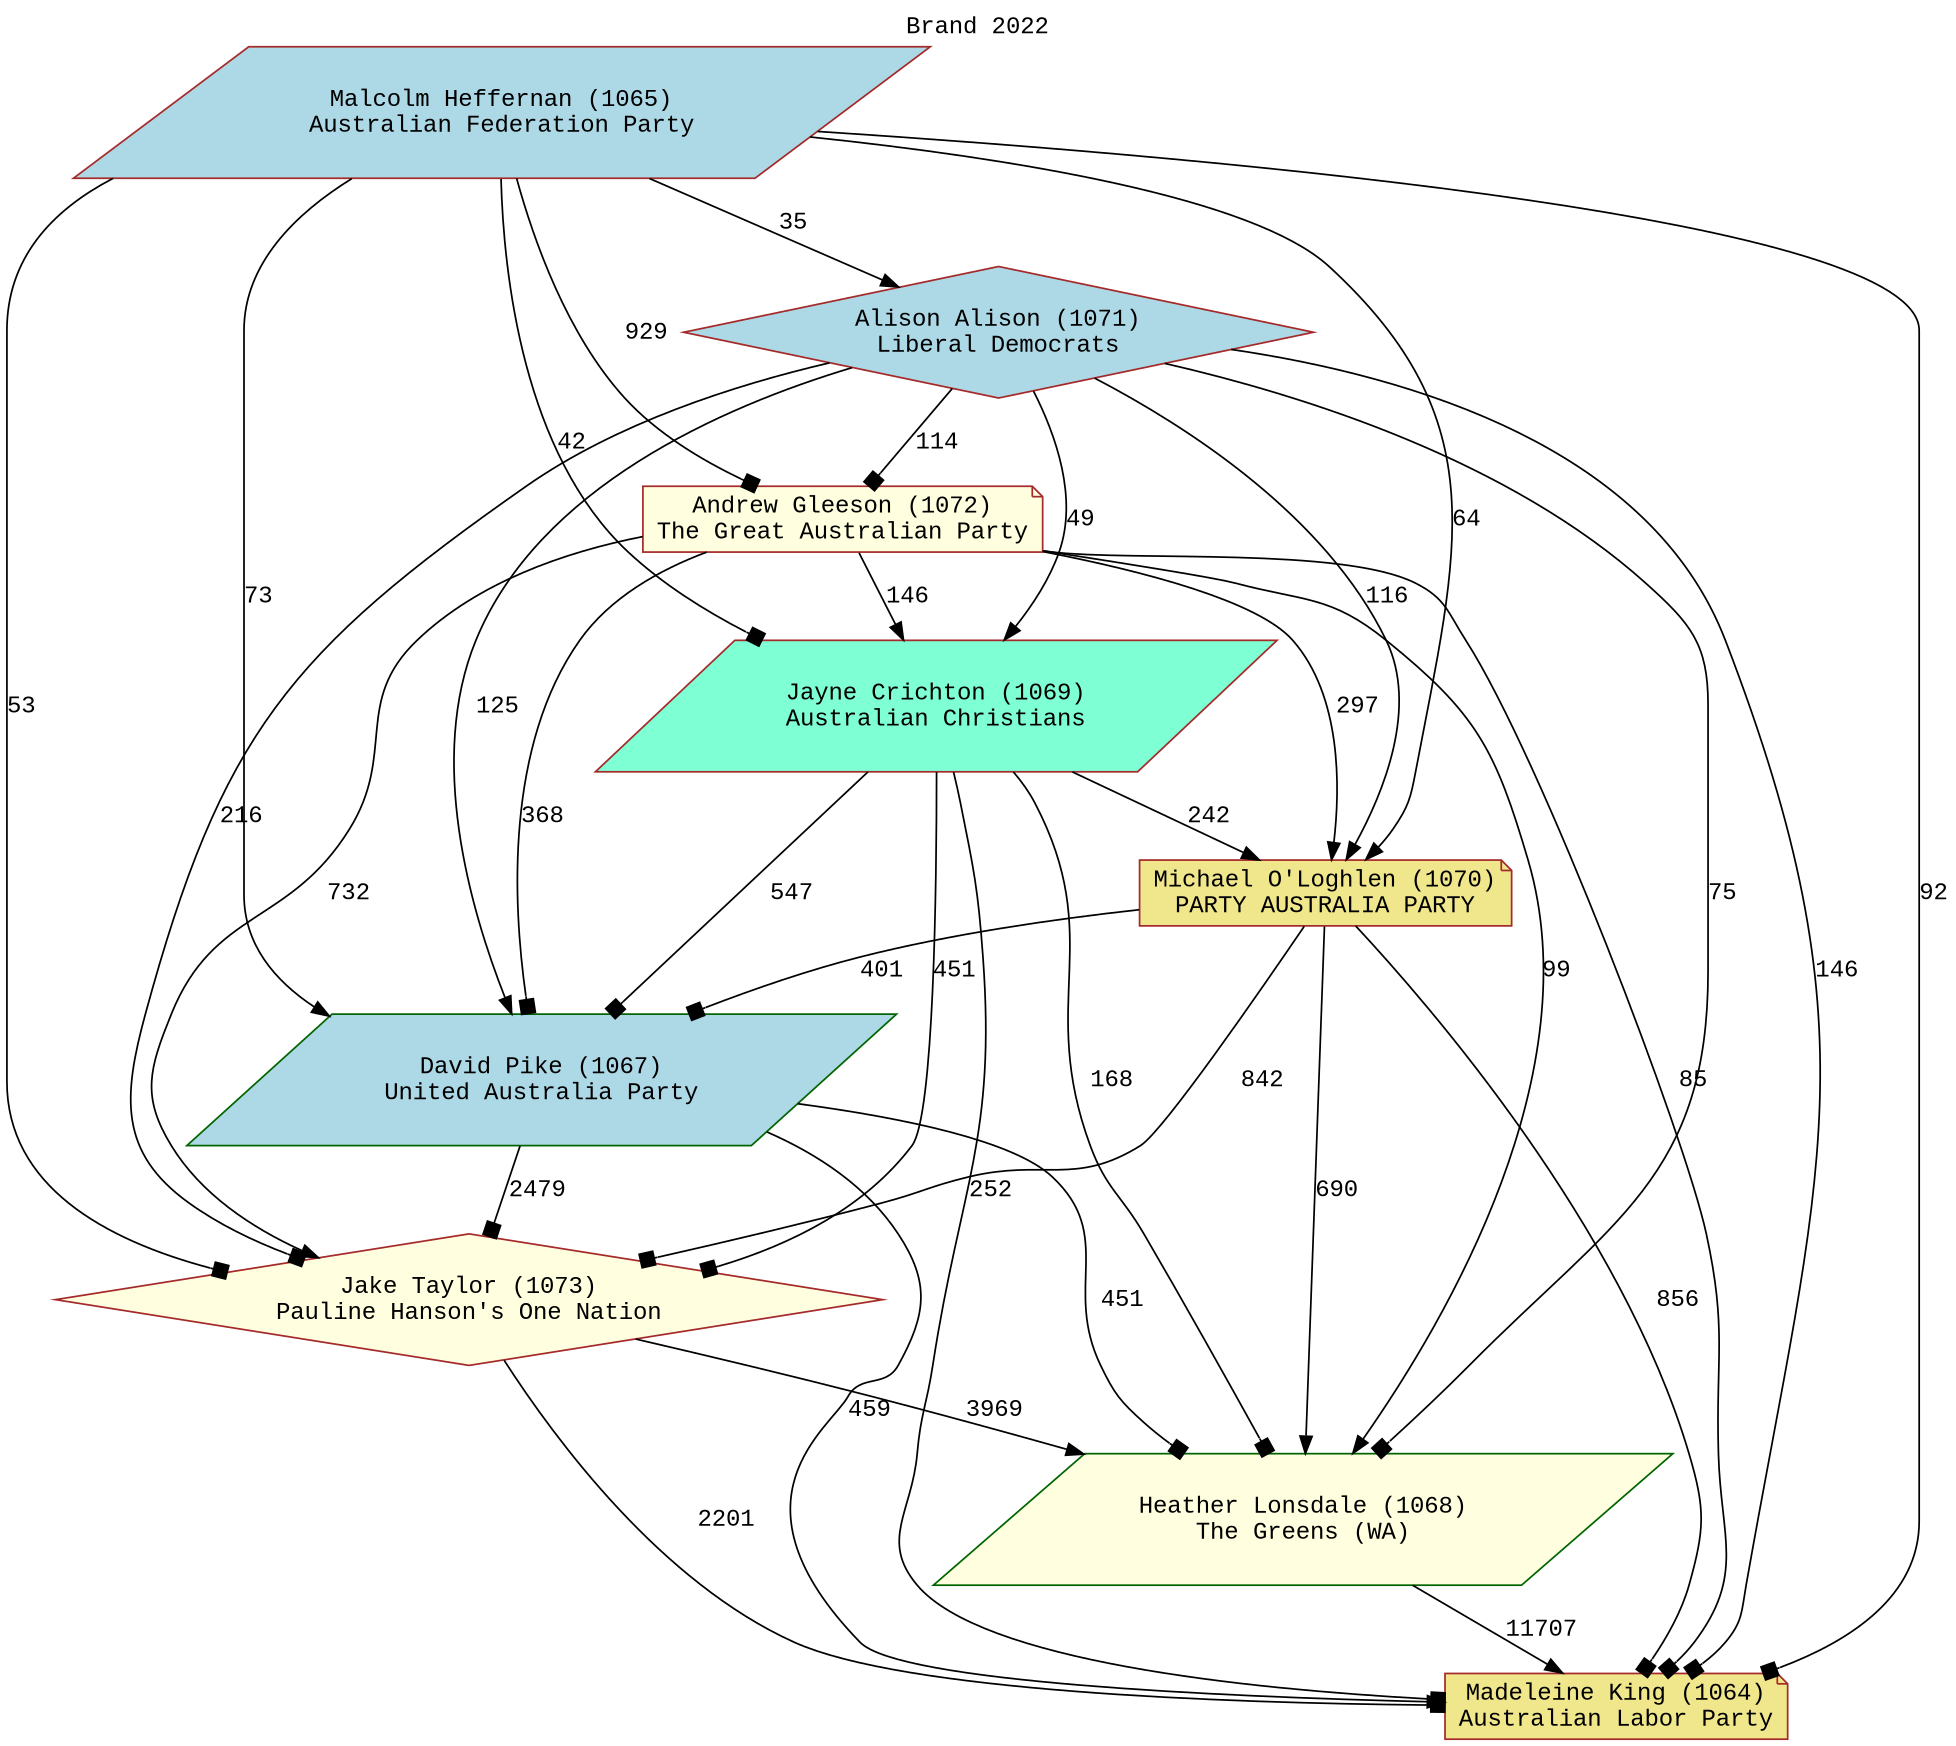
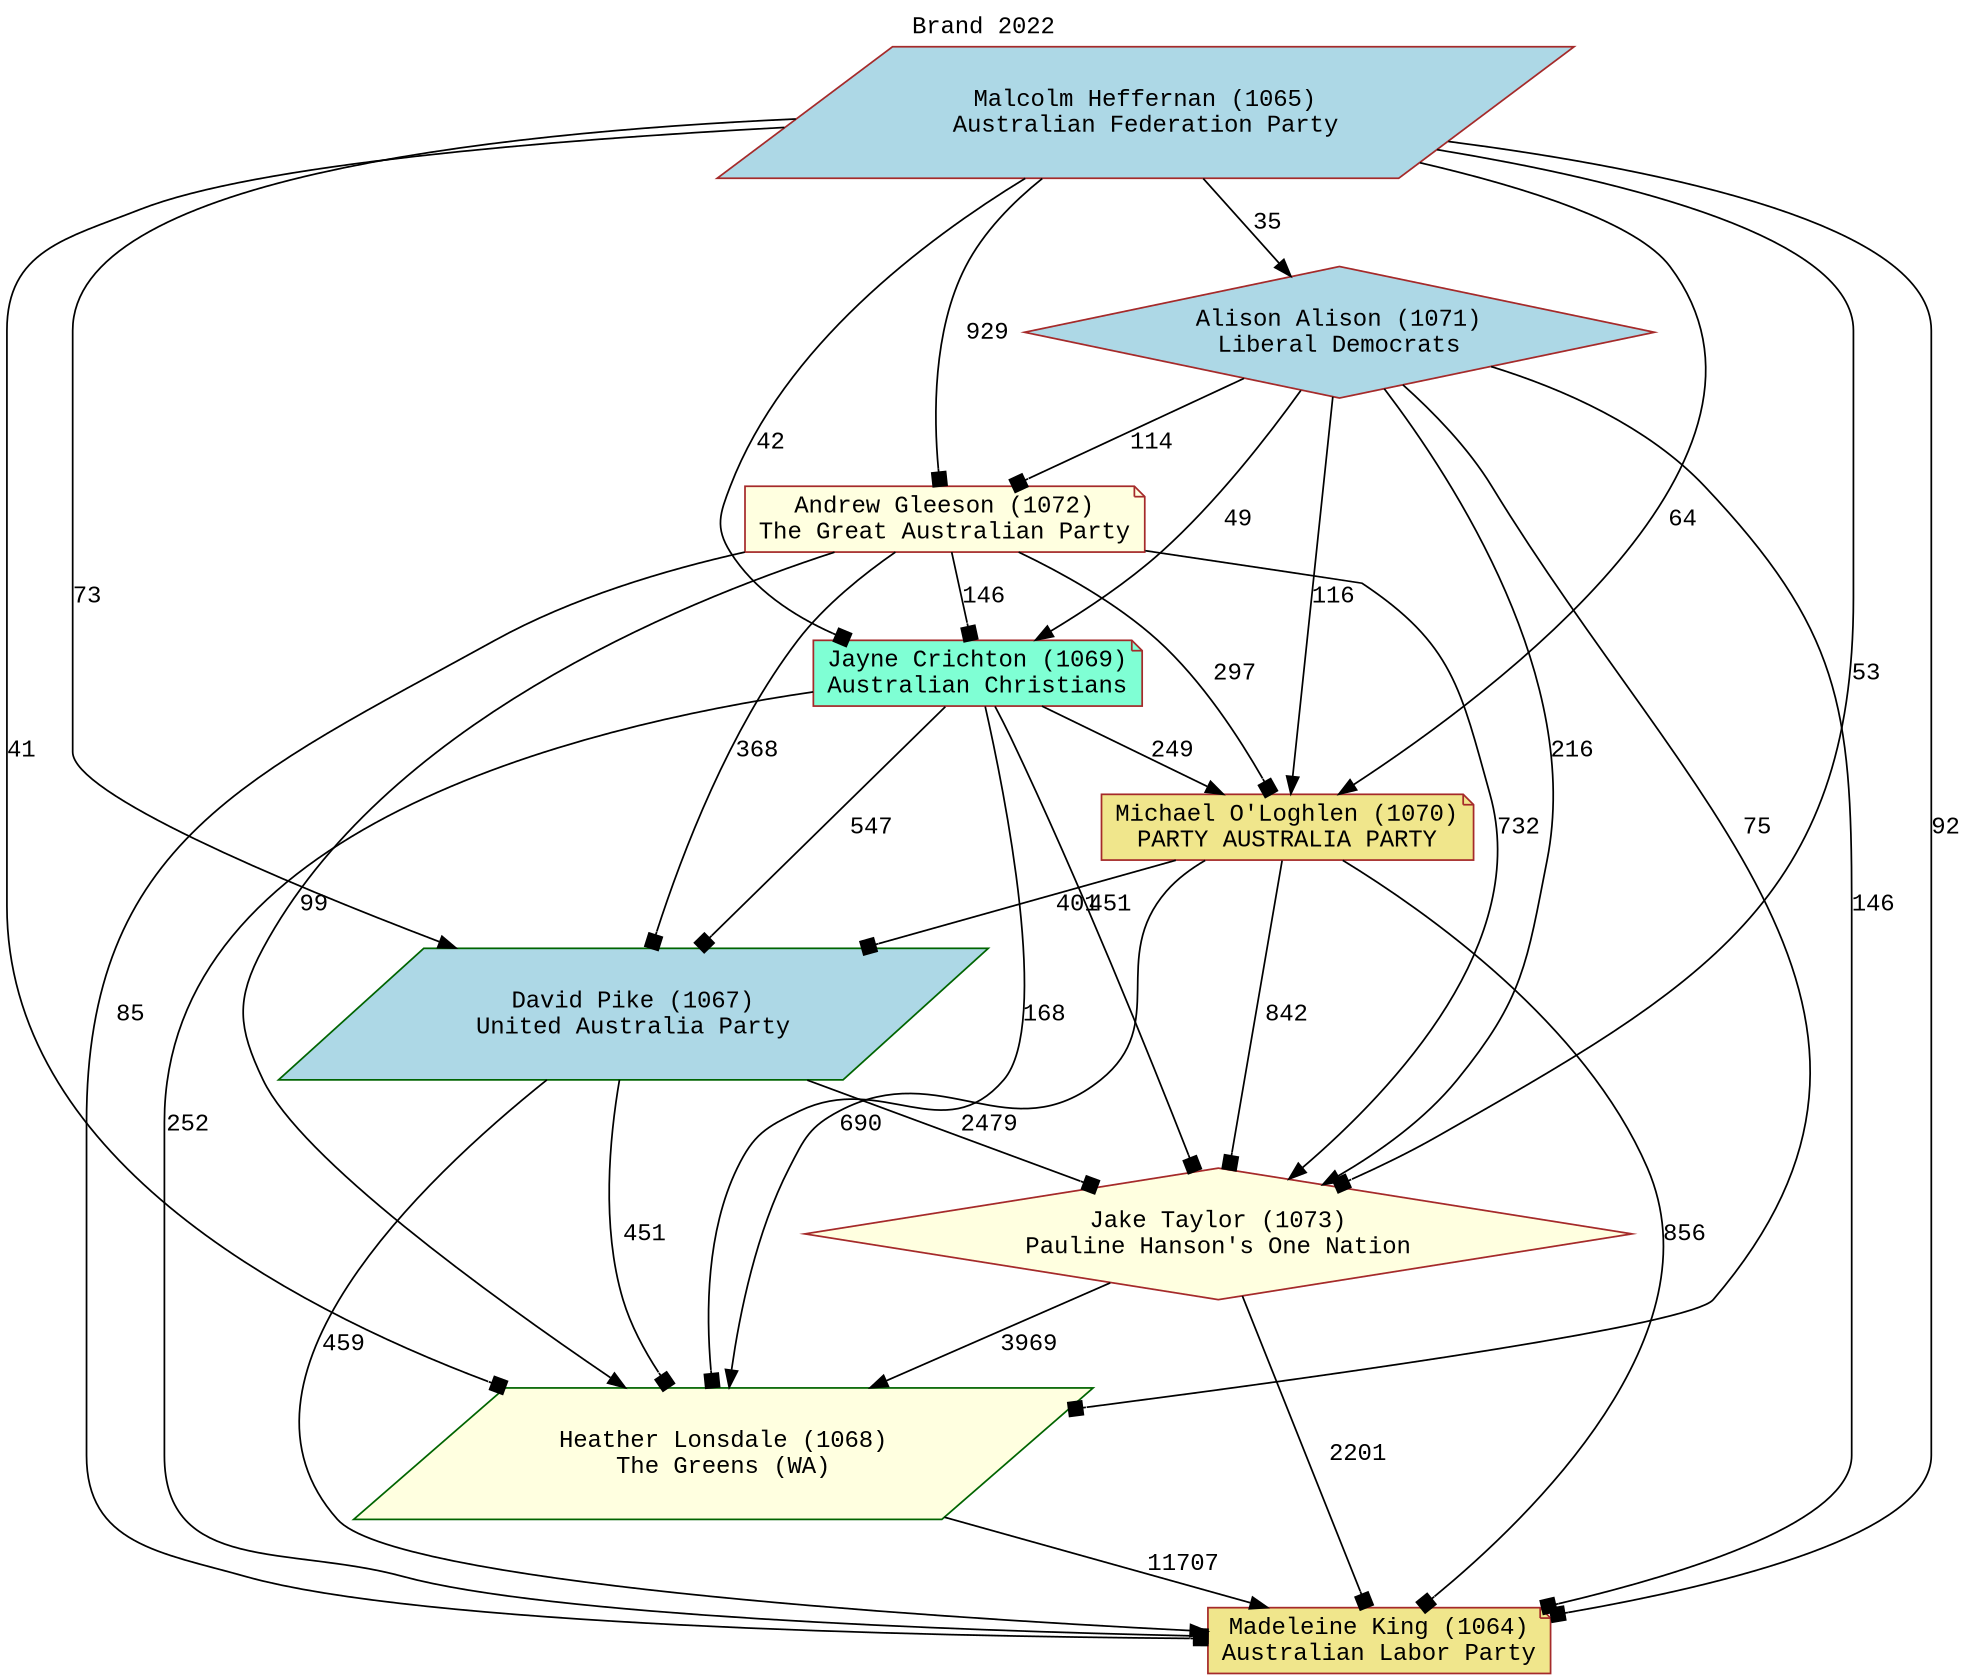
edge "Malcolm Heffernan (1065) Australian Federation Party" -> "Heather Lonsdale (1068) The Greens (WA)": added, label "41"
edge "Andrew Gleeson (1072) The Great Australian Party" -> "Jayne Crichton (1069) Australian Christians": arrowhead normal -> box
edge "Alison Alison (1071) Liberal Democrats" -> "David Pike (1067) United Australia Party": removed, label "125"
edge "Andrew Gleeson (1072) The Great Australian Party" -> "Michael O'Loghlen (1070) PARTY AUSTRALIA PARTY": arrowhead normal -> box
edge "Alison Alison (1071) Liberal Democrats" -> "Jake Taylor (1073) Pauline Hanson's One Nation": arrowhead box -> normal
node "Jayne Crichton (1069) Australian Christians": shape parallelogram -> note
edge "Jayne Crichton (1069) Australian Christians" -> "Michael O'Loghlen (1070) PARTY AUSTRALIA PARTY": label "242" -> "249"
